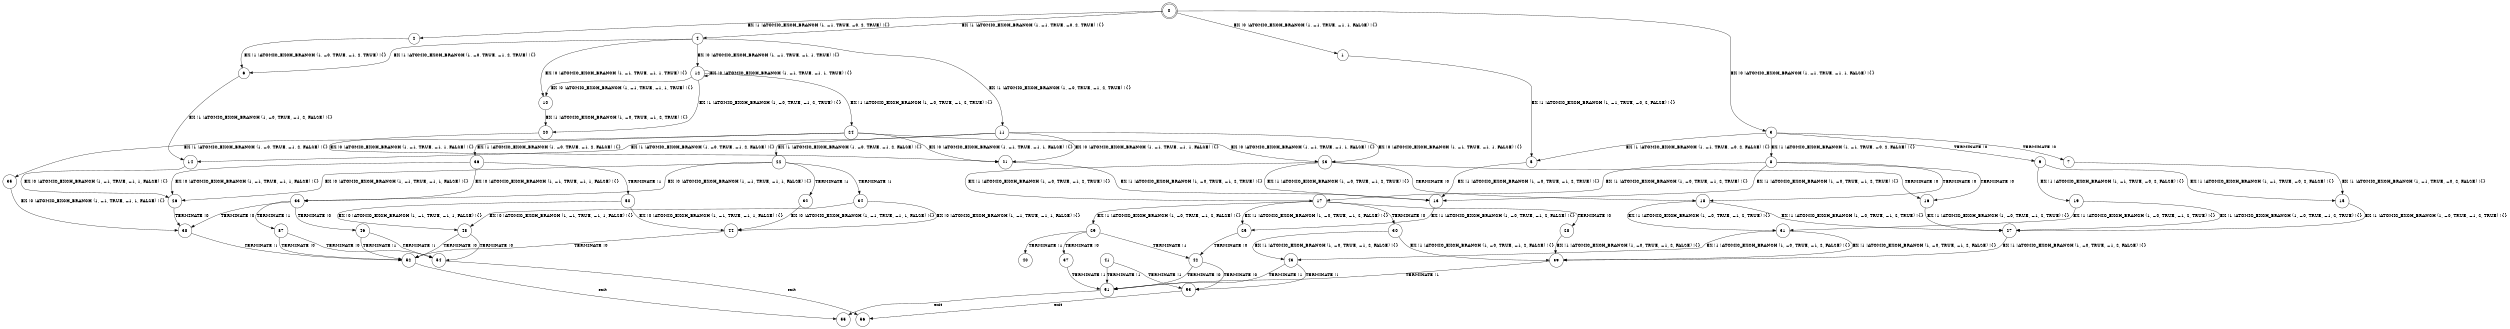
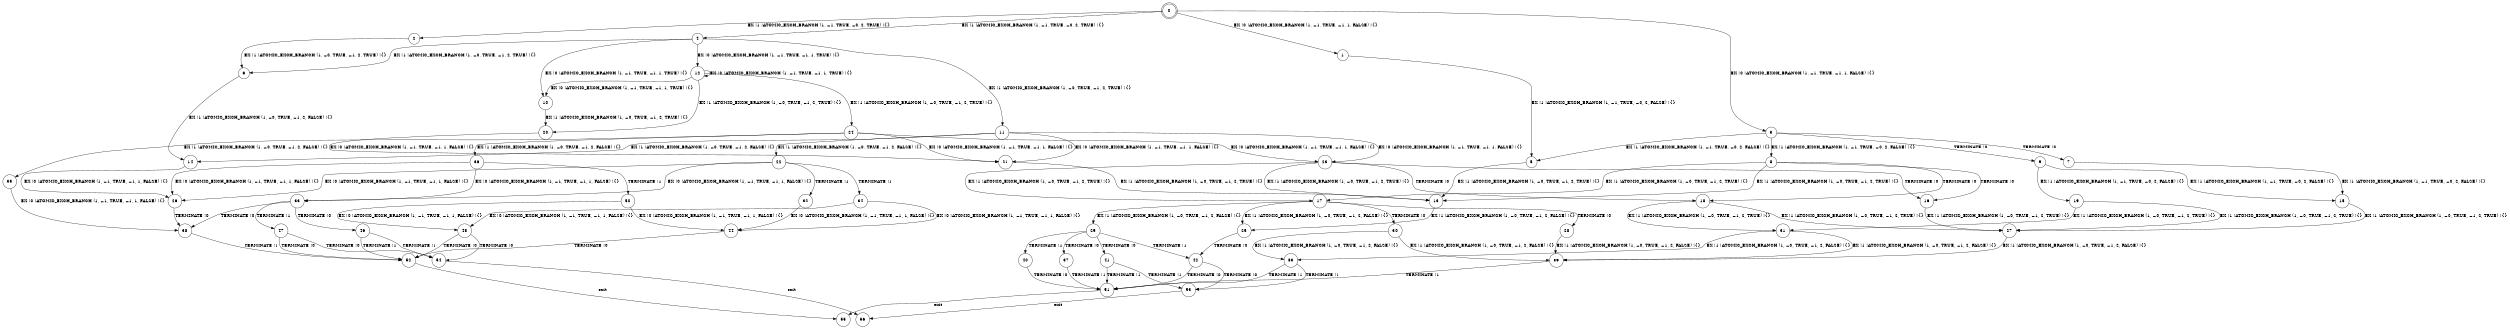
node "87": label "87" -> "47"
edge "29" -> "41": added, label "TERMINATE !0"
node "43": label "43" -> "83"
edge "40" -> "51": added, label "TERMINATE !0"
